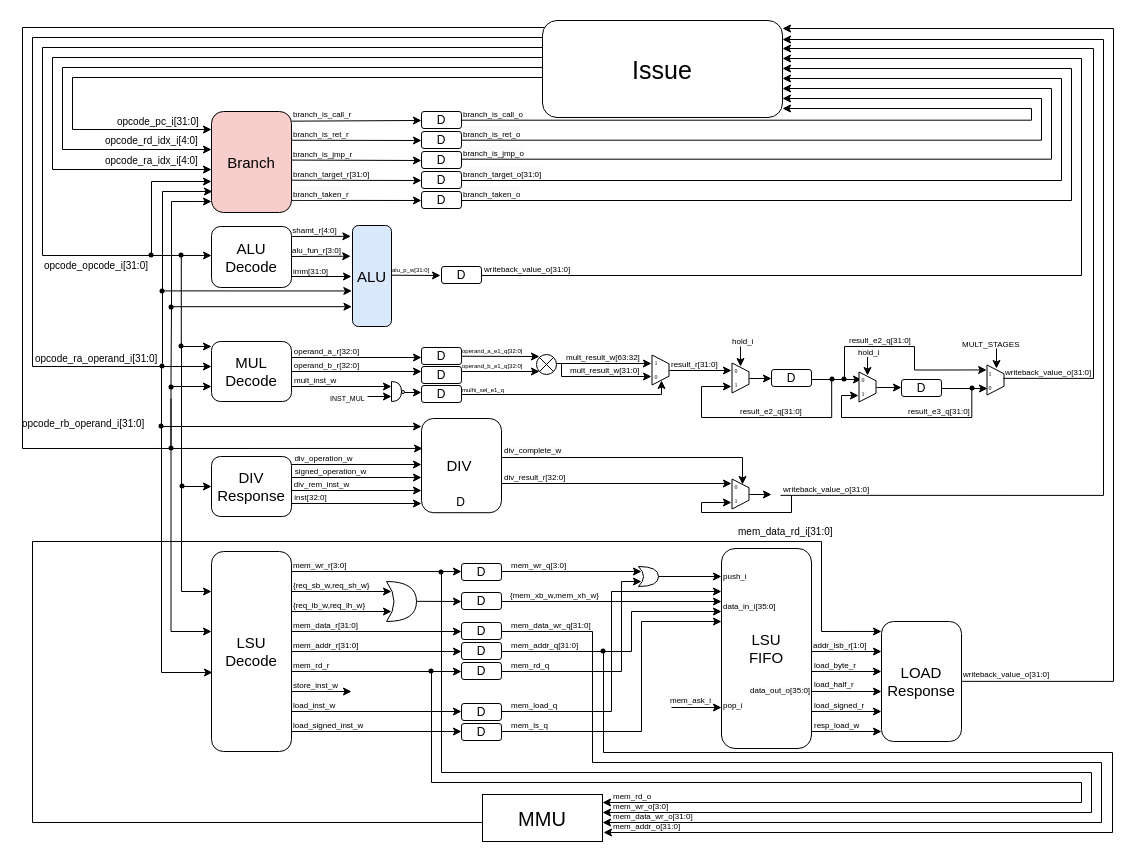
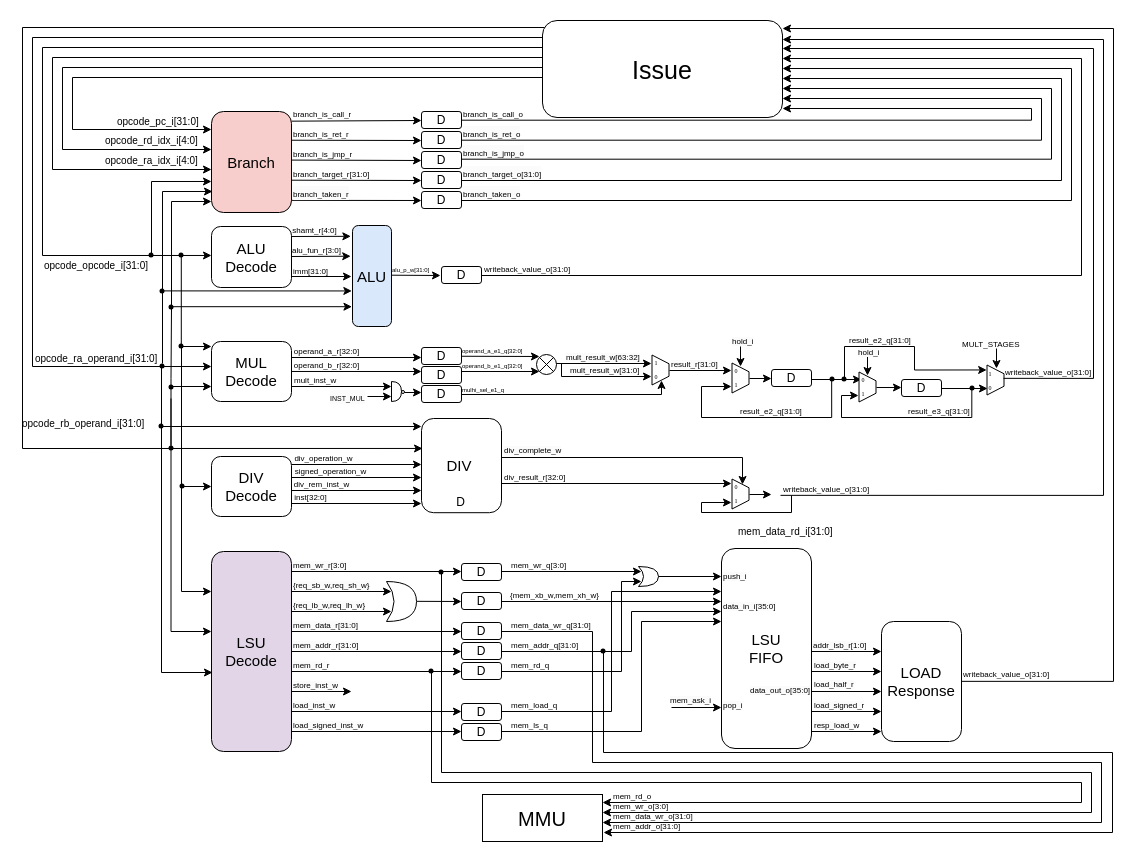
node "DIV Response": label "DIV Response" -> "DIV Decode"
edge "MMU" -> "LOAD Response": removed
node "LSU Decode": fillcolor #ffffff -> #e1d5e7
